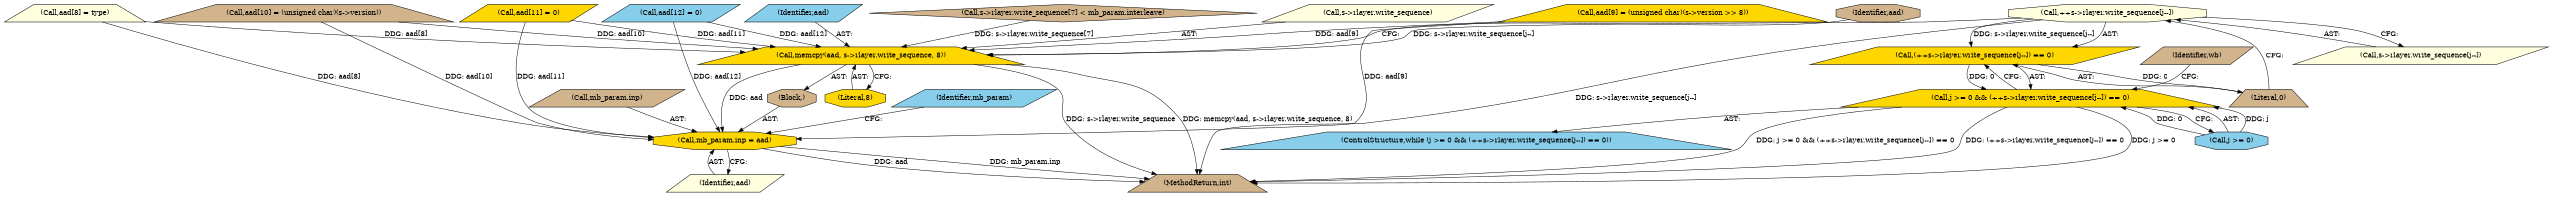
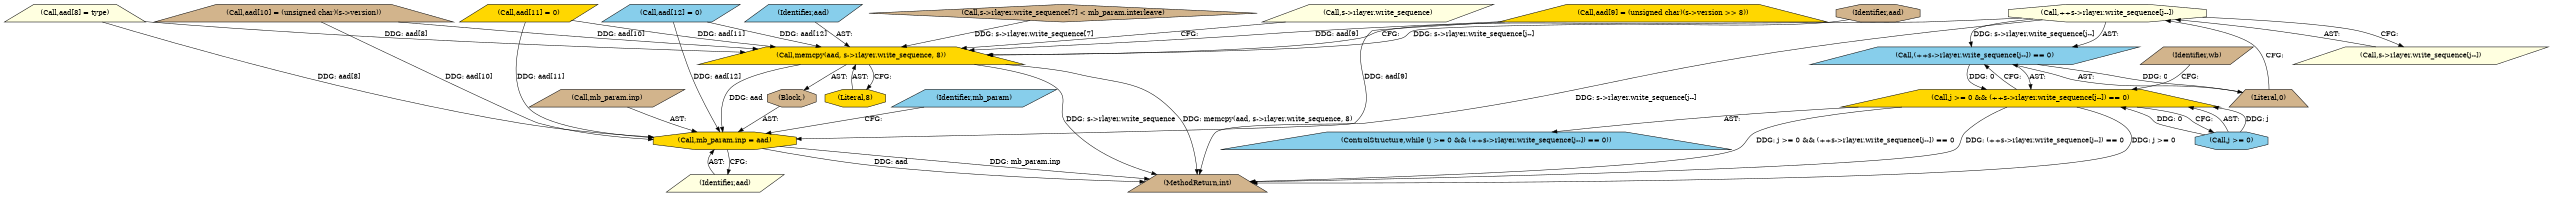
edge "(Call,s->rlayer.write_sequence)" -> "(Call,memcpy(aad, s->rlayer.write_sequence, 8))": label "AST: " -> "CFG: "
node "(Call,(++s->rlayer.write_sequence[j--]) == 0)": fillcolor gold -> skyblue
